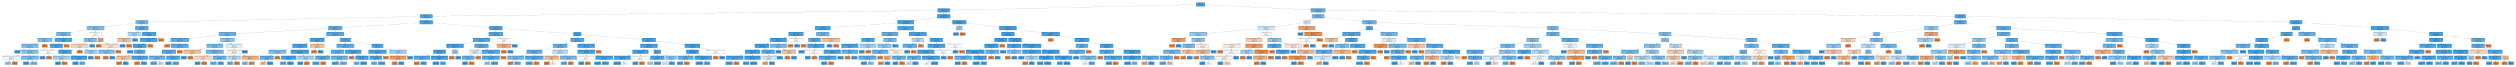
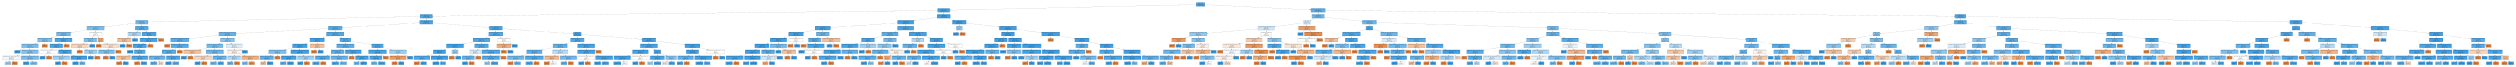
node "gini = 0.444 samples = 3 value = [1, 2]": fillcolor #399de57f -> #e58139e3
